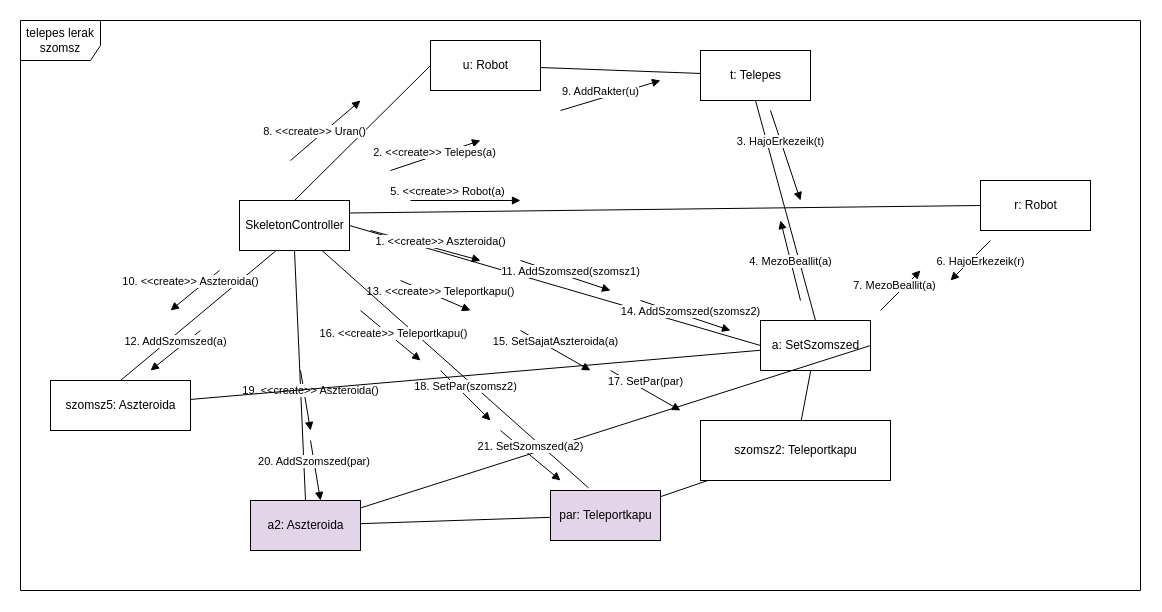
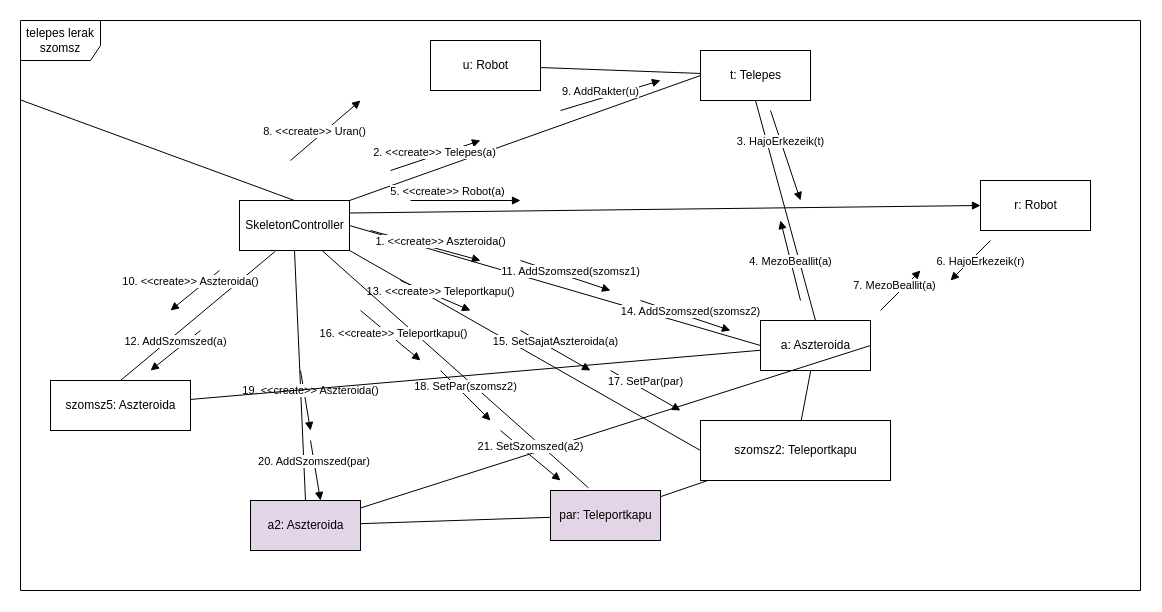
edge "u: Robot" -- "SkeletonController": now "telepes lerak szomsz" -- "SkeletonController"
edge "t: Telepes" -- "SkeletonController": added
edge "r: Robot" -- "SkeletonController": arrowhead none -> block
node "a: SetSzomszed": label "a: SetSzomszed" -> "a: Aszteroida"
edge "SkeletonController" -- "szomsz2: Teleportkapu": added
